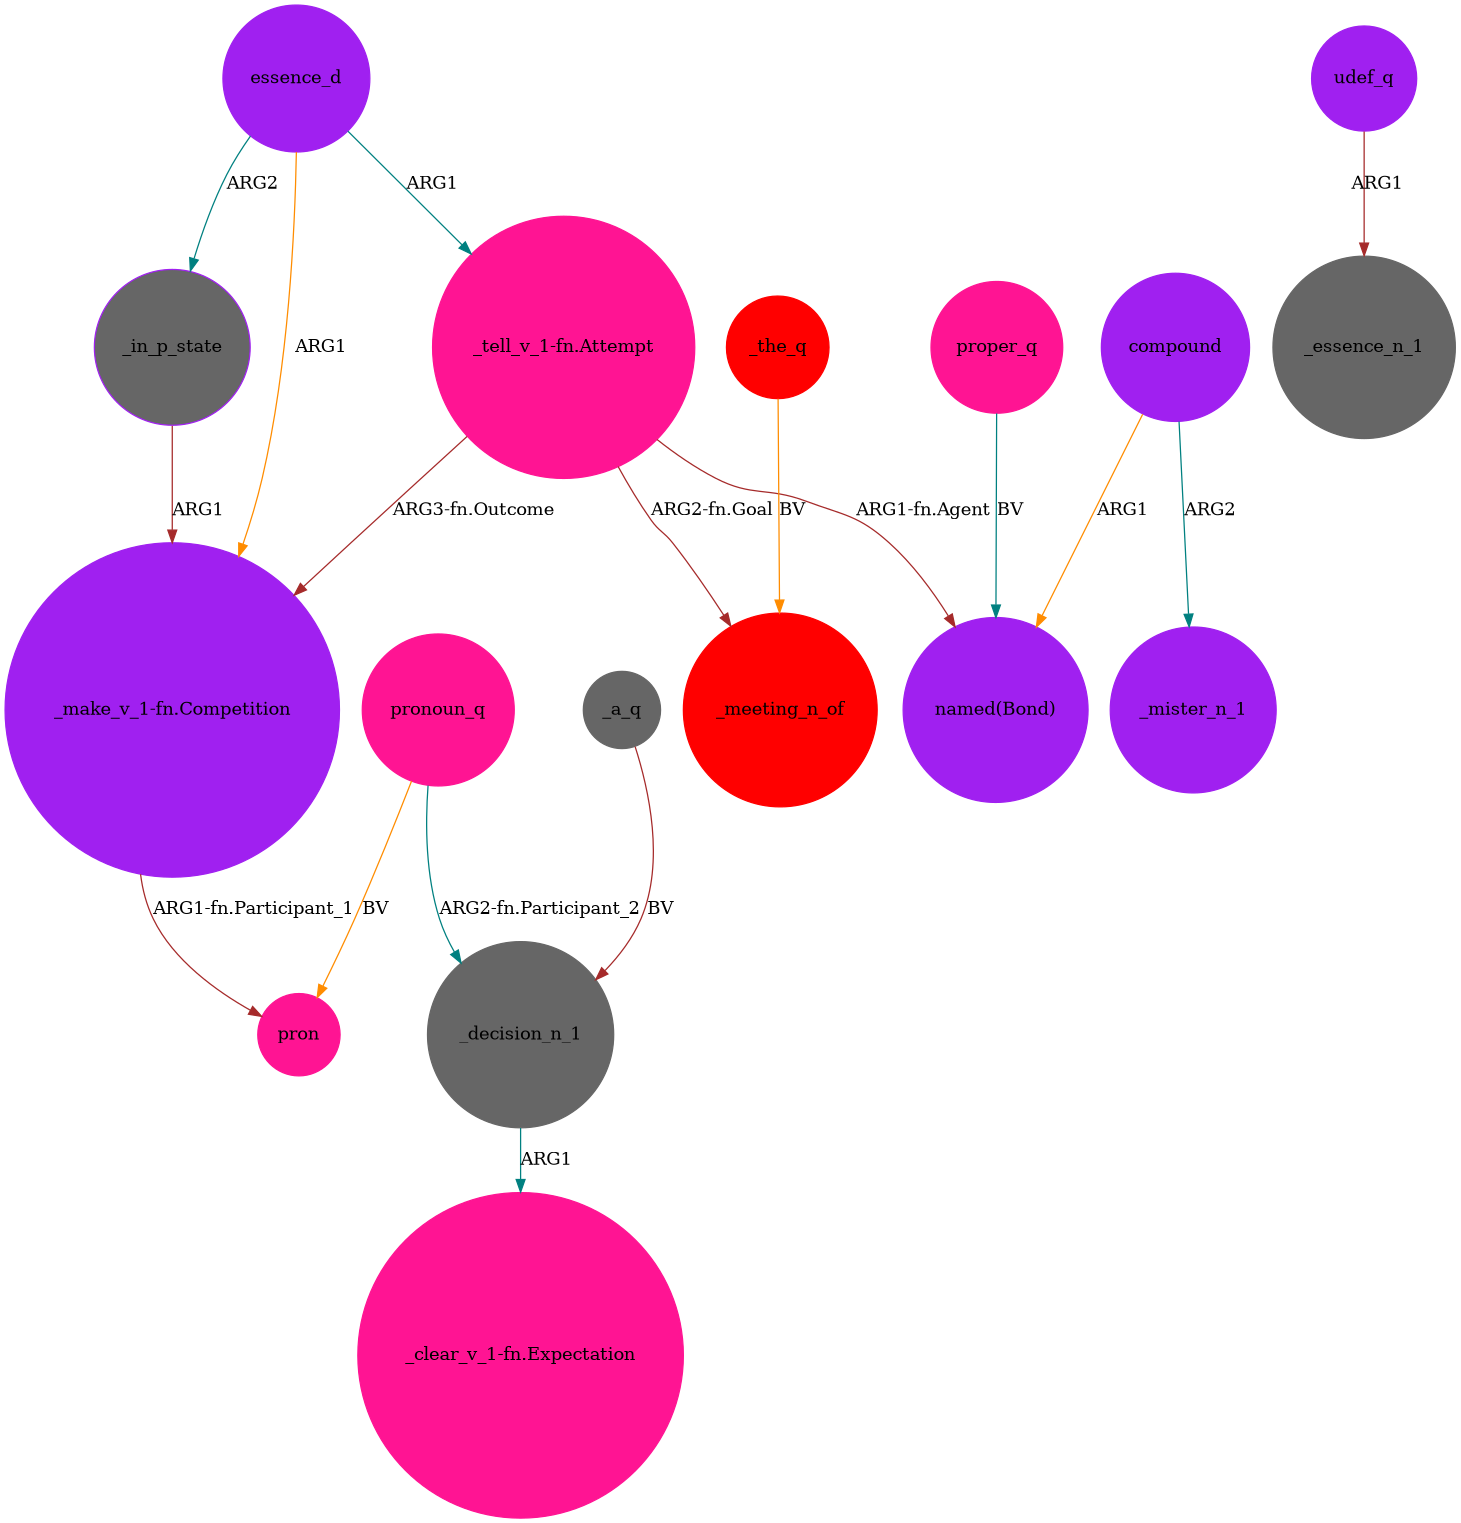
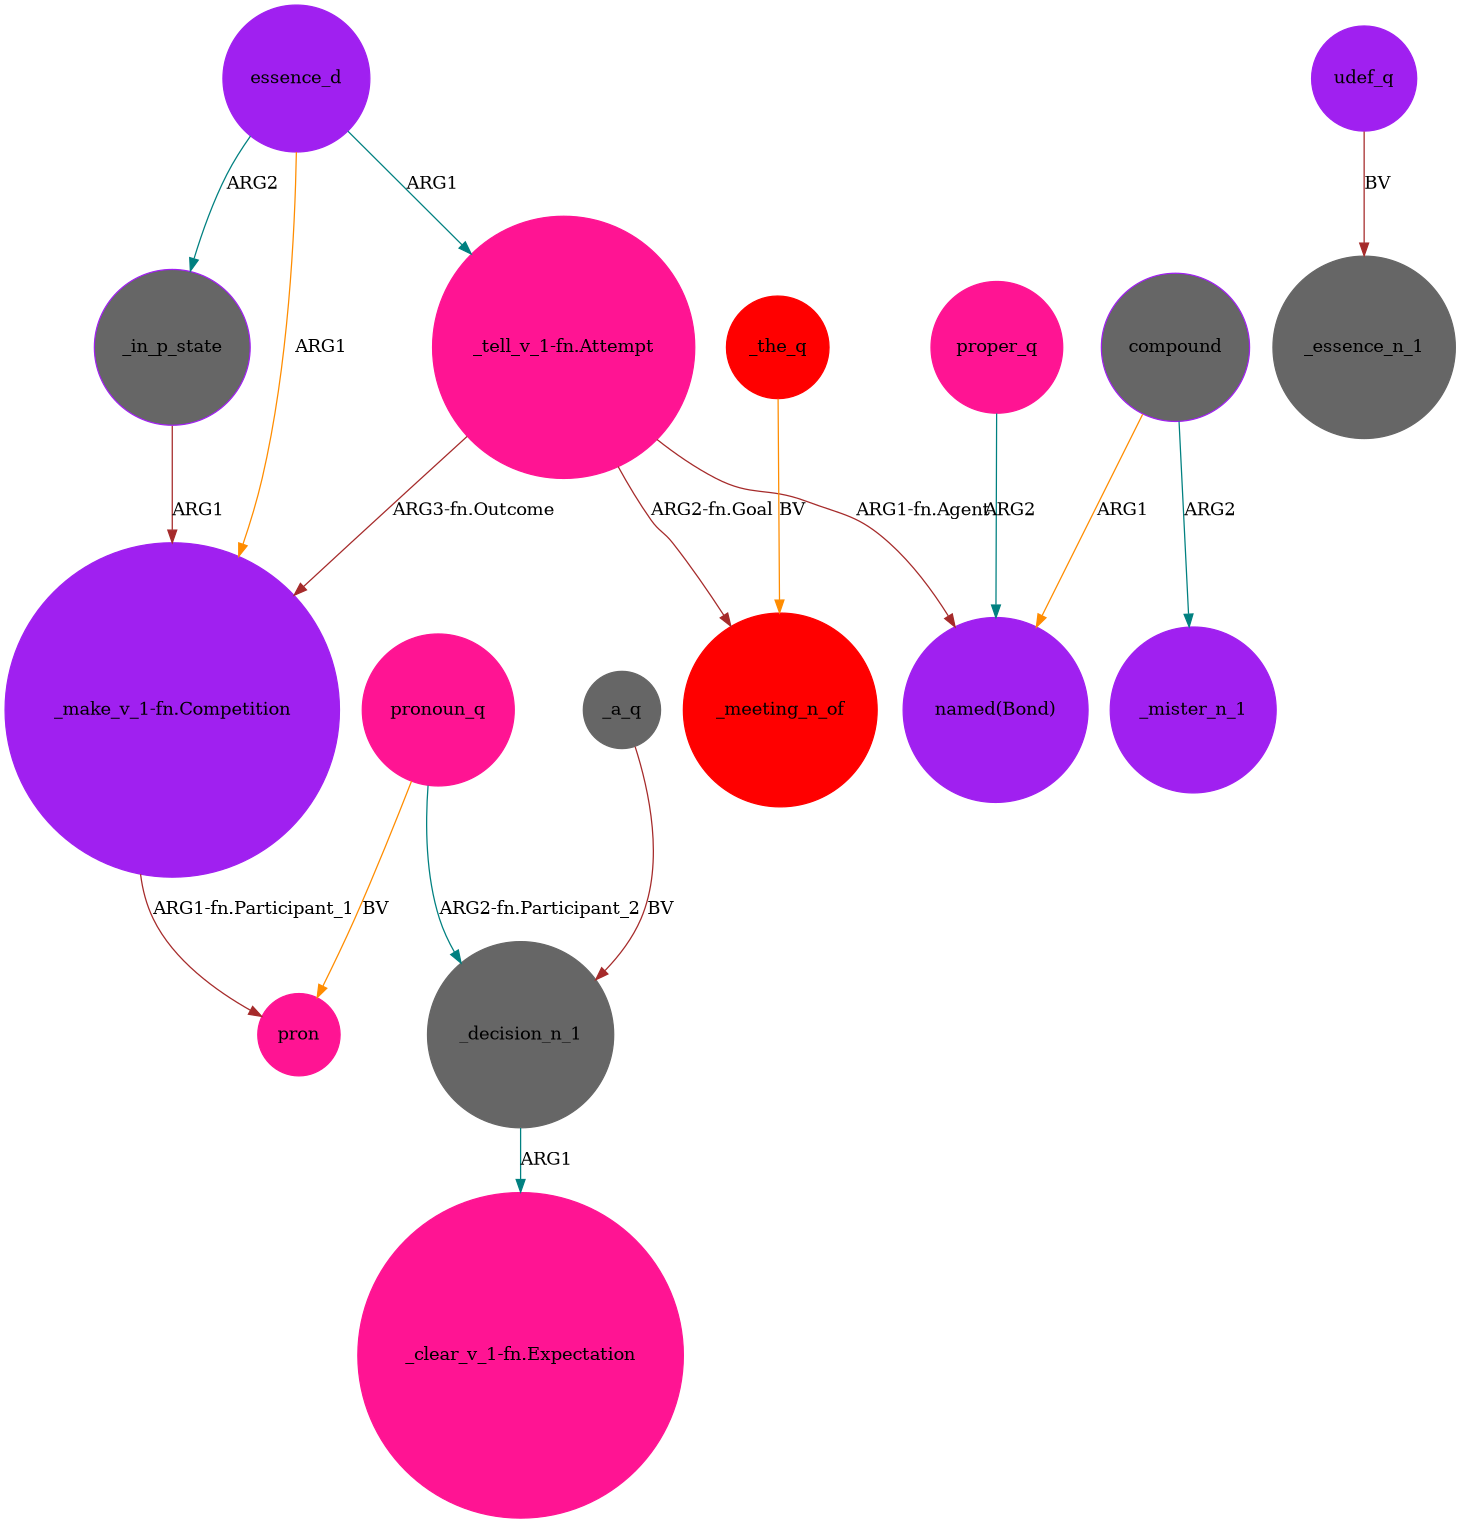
edge "udef_q" -> "_essence_n_1": label "ARG1" -> "BV"
node "compound": fillcolor purple -> gray40
edge "proper_q" -> "named(Bond)": label "BV" -> "ARG2"
